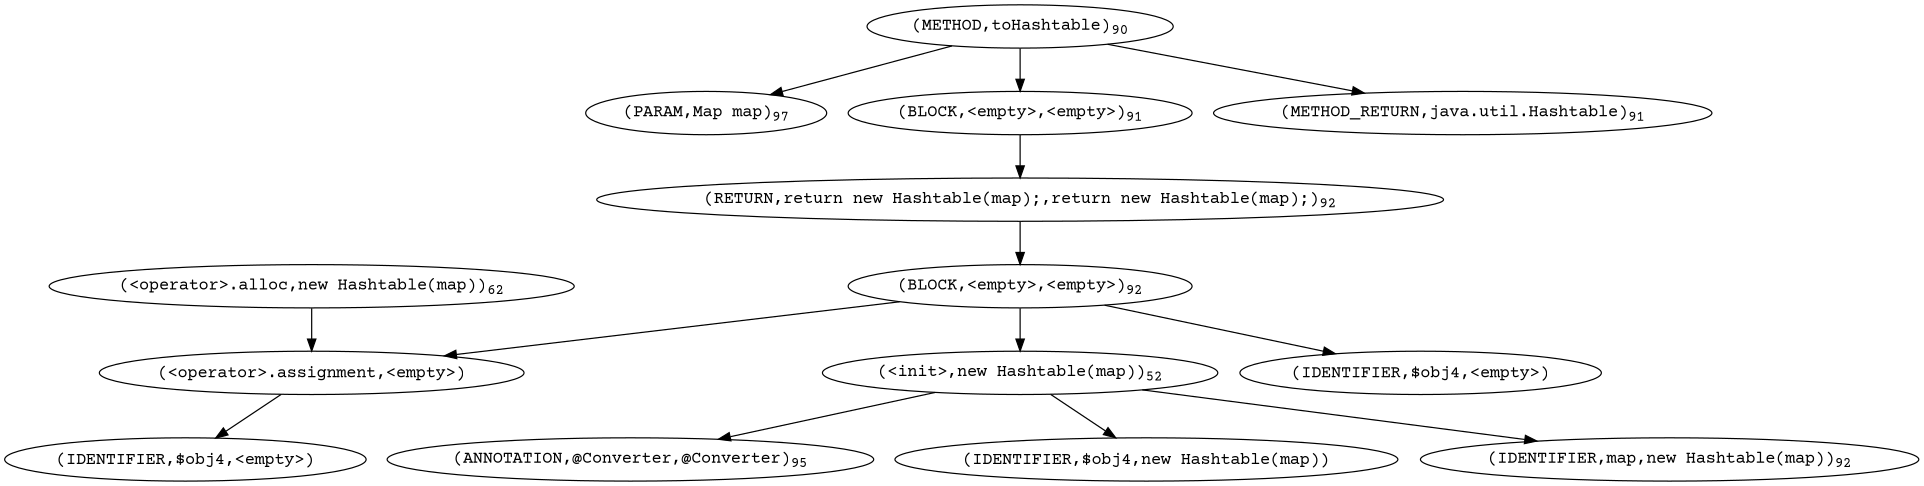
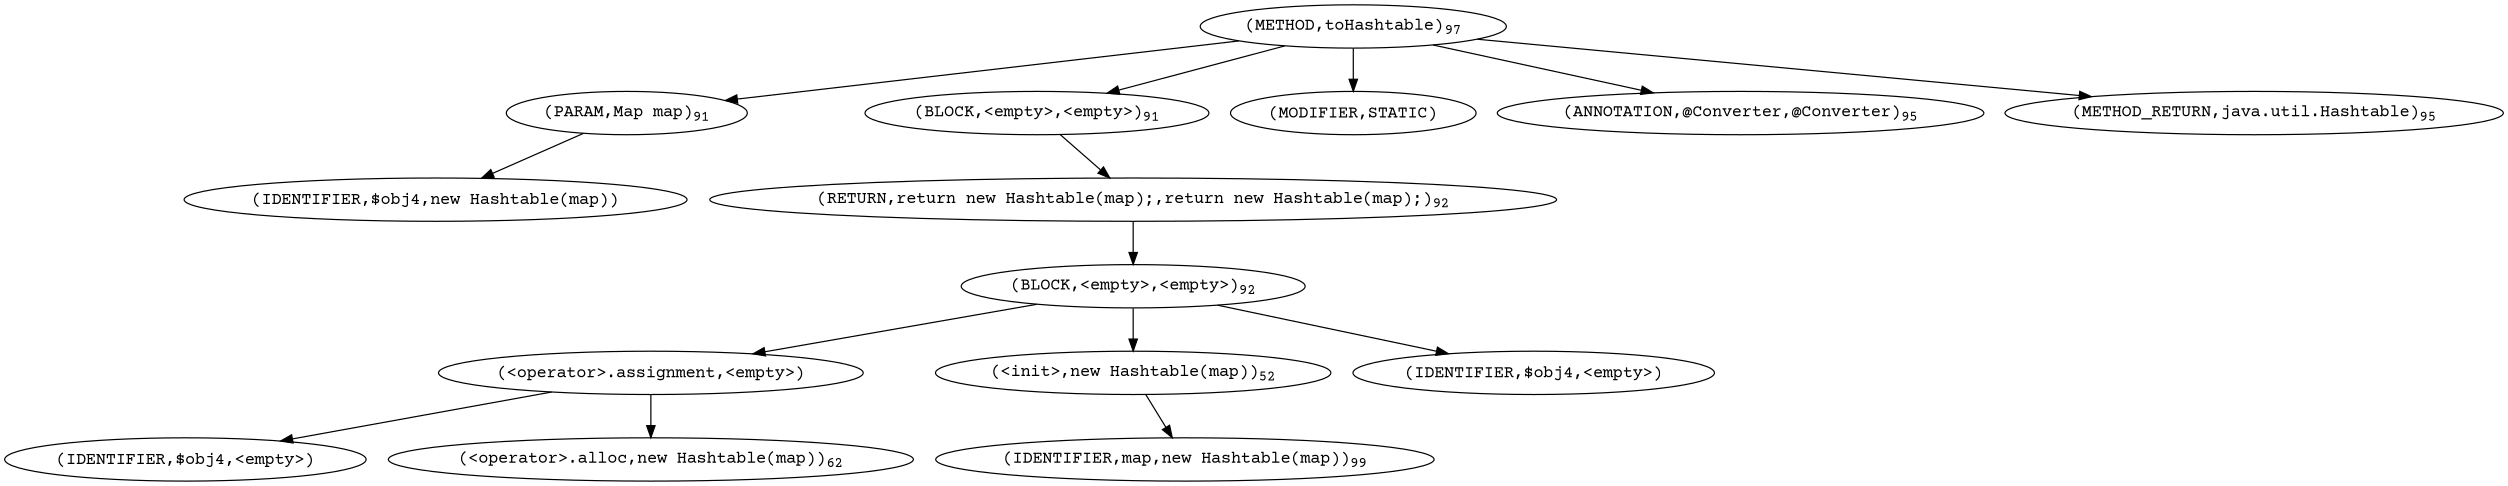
node "(METHOD,toHashtable)": text "90" -> "97"
node "(PARAM,Map map)": text "97" -> "91"
node "(METHOD_RETURN,java.util.Hashtable)": text "91" -> "95"
node "(MODIFIER,STATIC)": added
edge "(<operator>.alloc,new Hashtable(map))" -> "(<operator>.assignment,<empty>)": reversed
edge "(<init>,new Hashtable(map))" -> "(IDENTIFIER,$obj4,new Hashtable(map))": now "(PARAM,Map map)" -> "(IDENTIFIER,$obj4,new Hashtable(map))"
edge "(<init>,new Hashtable(map))" -> "(ANNOTATION,@Converter,@Converter)": now "(METHOD,toHashtable)" -> "(ANNOTATION,@Converter,@Converter)"
node "(IDENTIFIER,map,new Hashtable(map))": text "92" -> "99"
